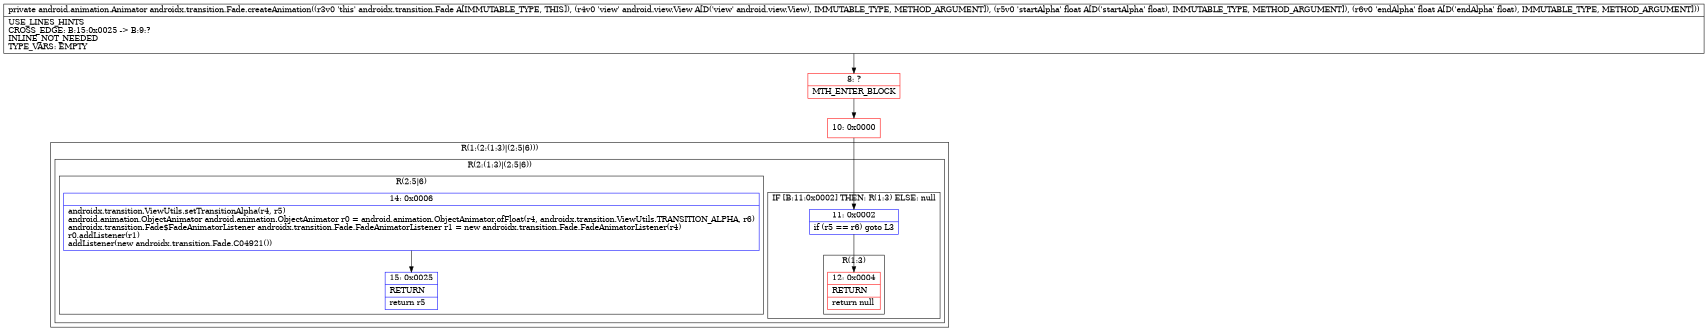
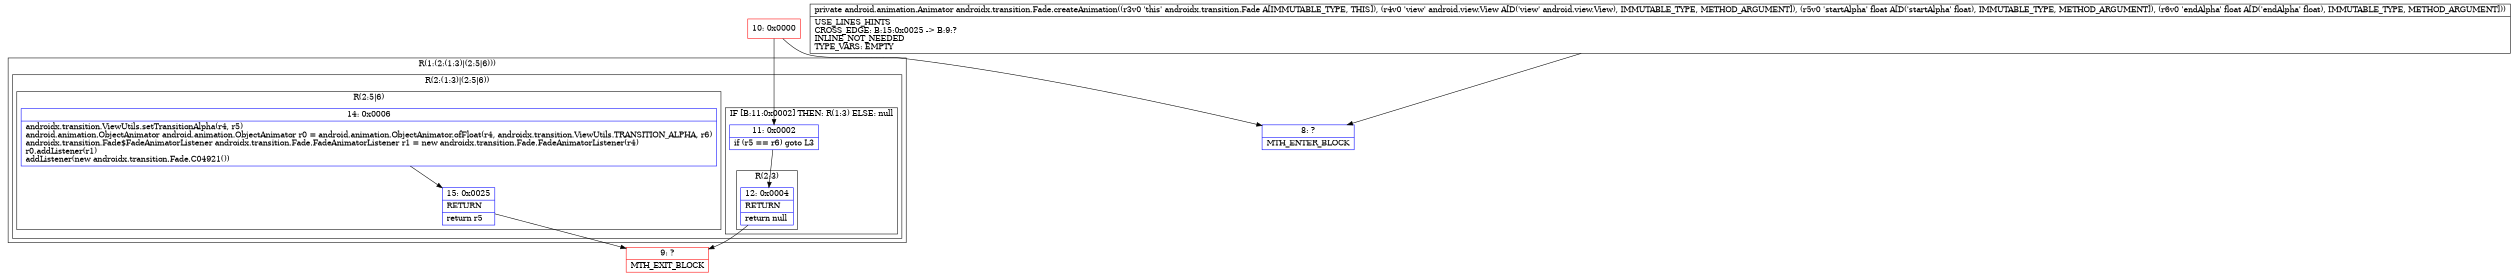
node "8: ?": color red -> blue
edge "8: ?" -> "10: 0x0000": reversed
node "9: ?": added
cluster "R(1:3)": label "R(1:3)" -> "R(2:3)"
node "12: 0x0004": color red -> blue
